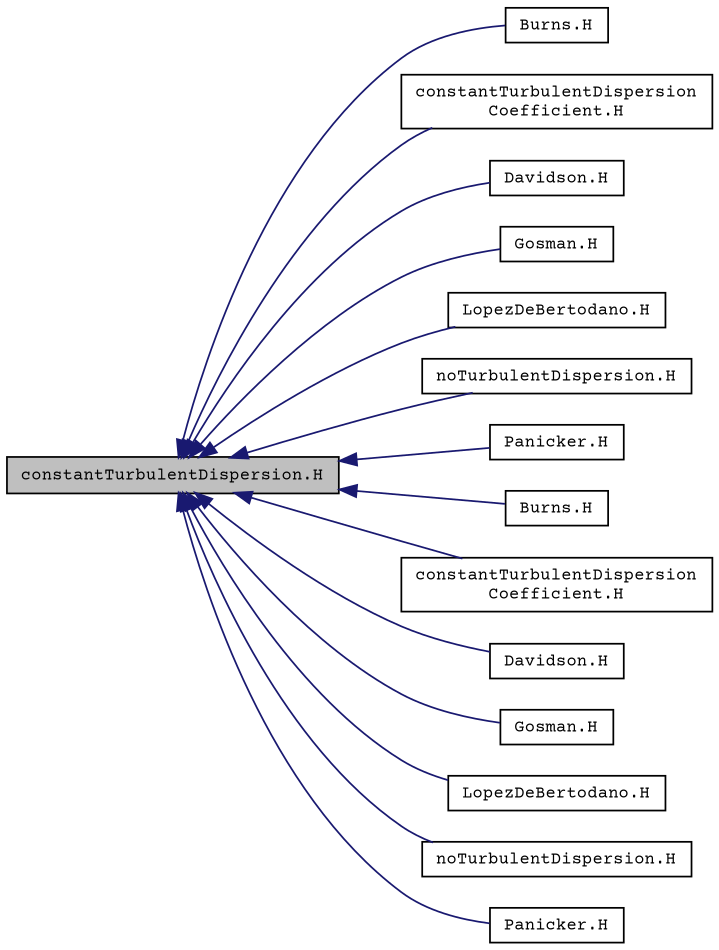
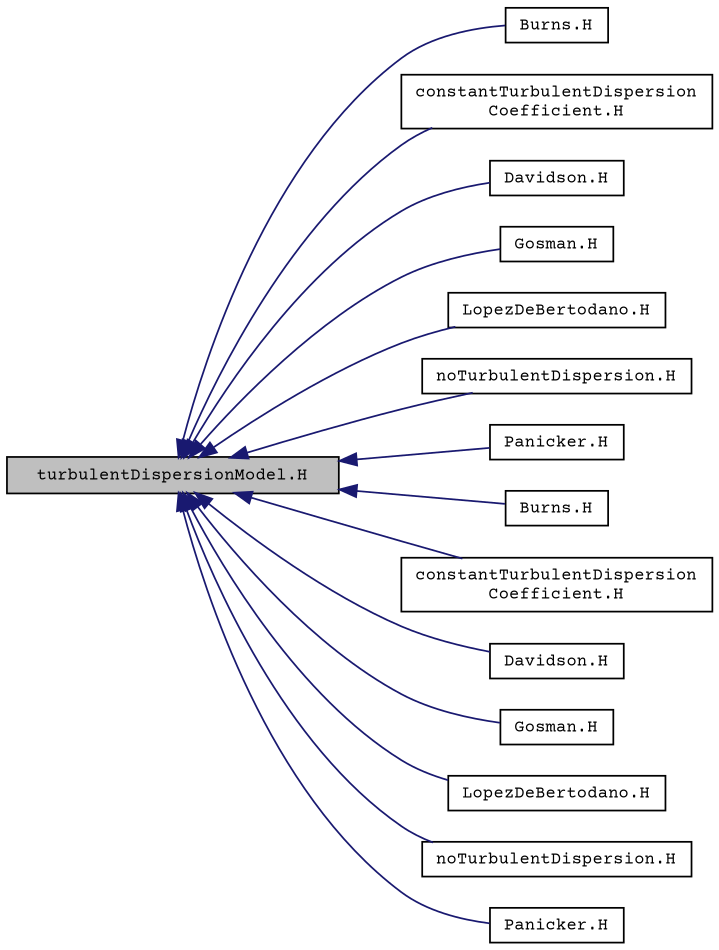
node "constantTurbulentDispersion.H": label "constantTurbulentDispersion.H" -> "turbulentDispersionModel.H"
